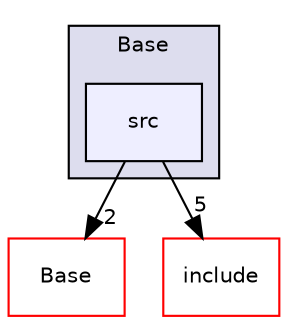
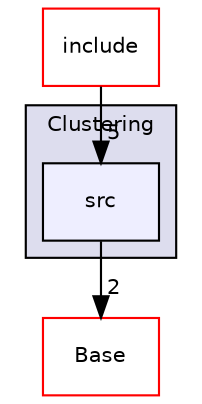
cluster "Base": label "Base" -> "Clustering"
edge "src" -> "include": reversed
